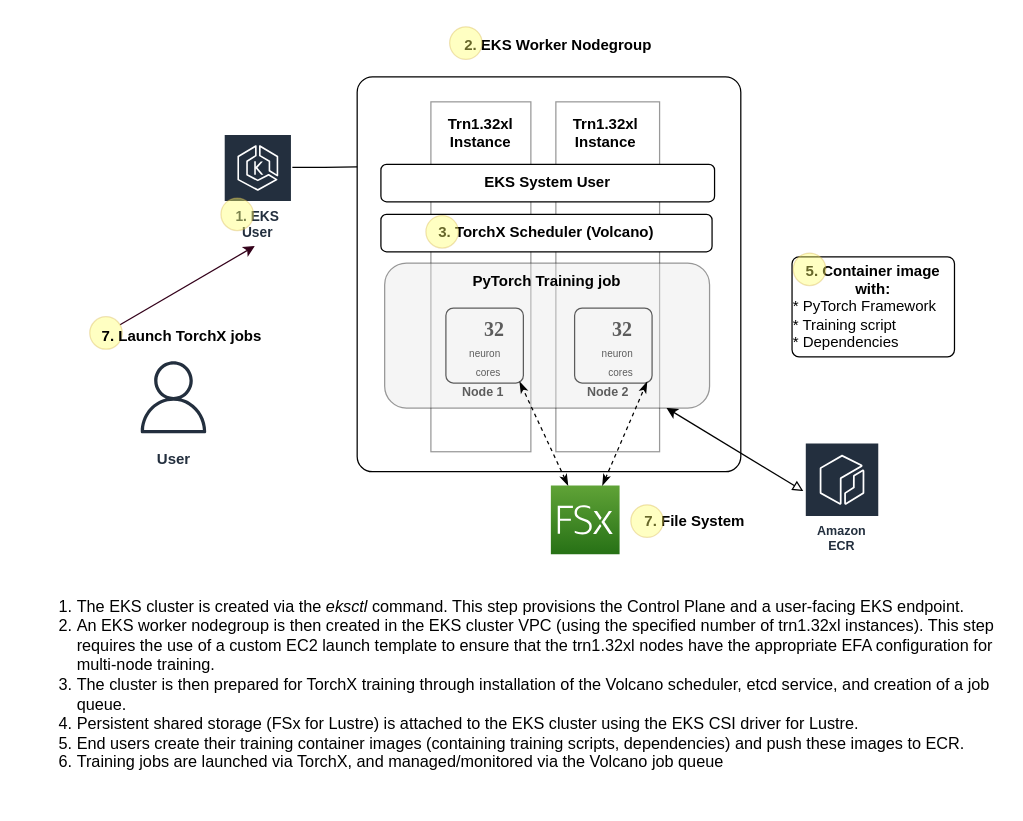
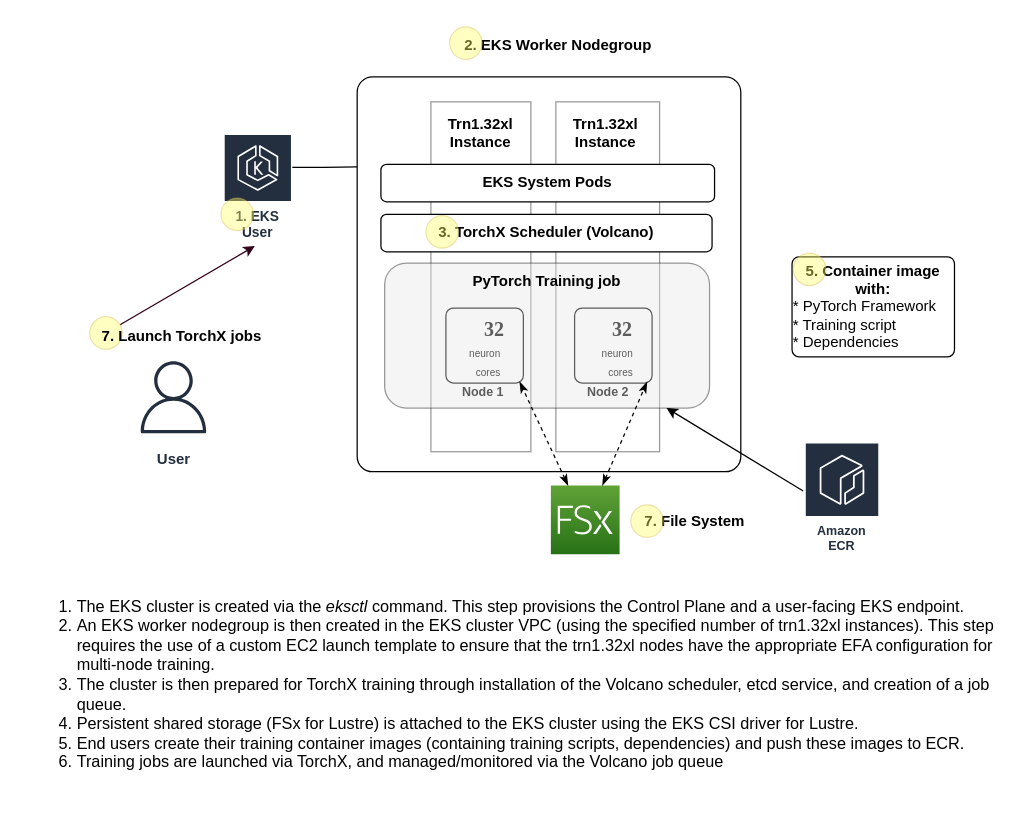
node "EKS System User": label "EKS System User" -> "EKS System Pods"
edge "PyTorch Training job" -- "Amazon ECR": arrowhead block -> none
